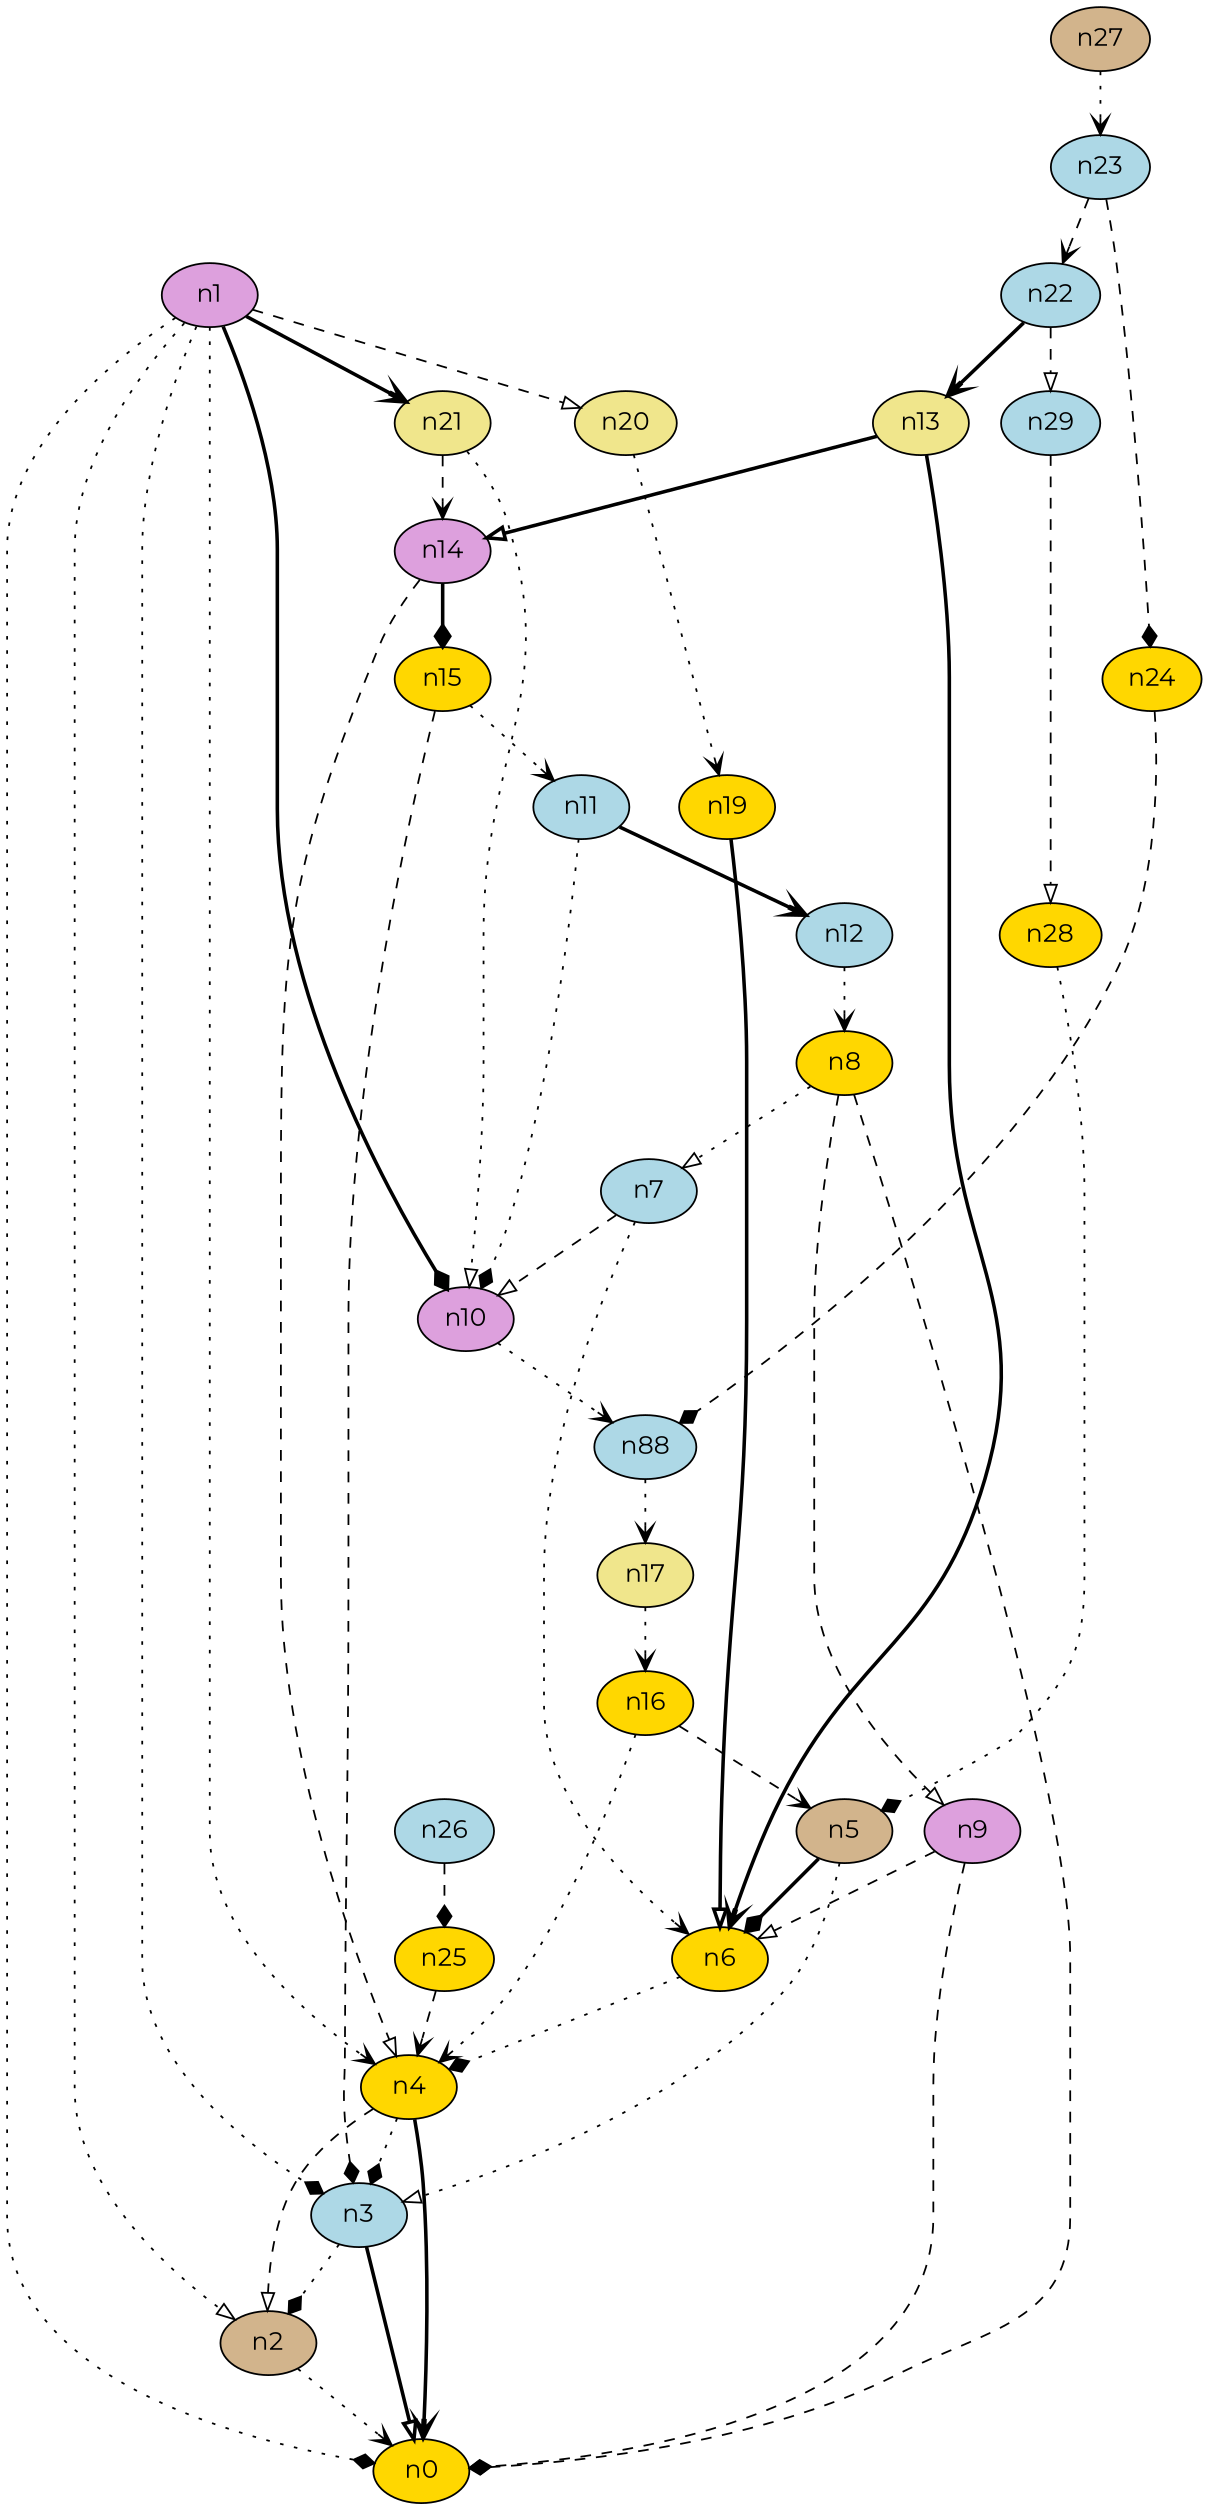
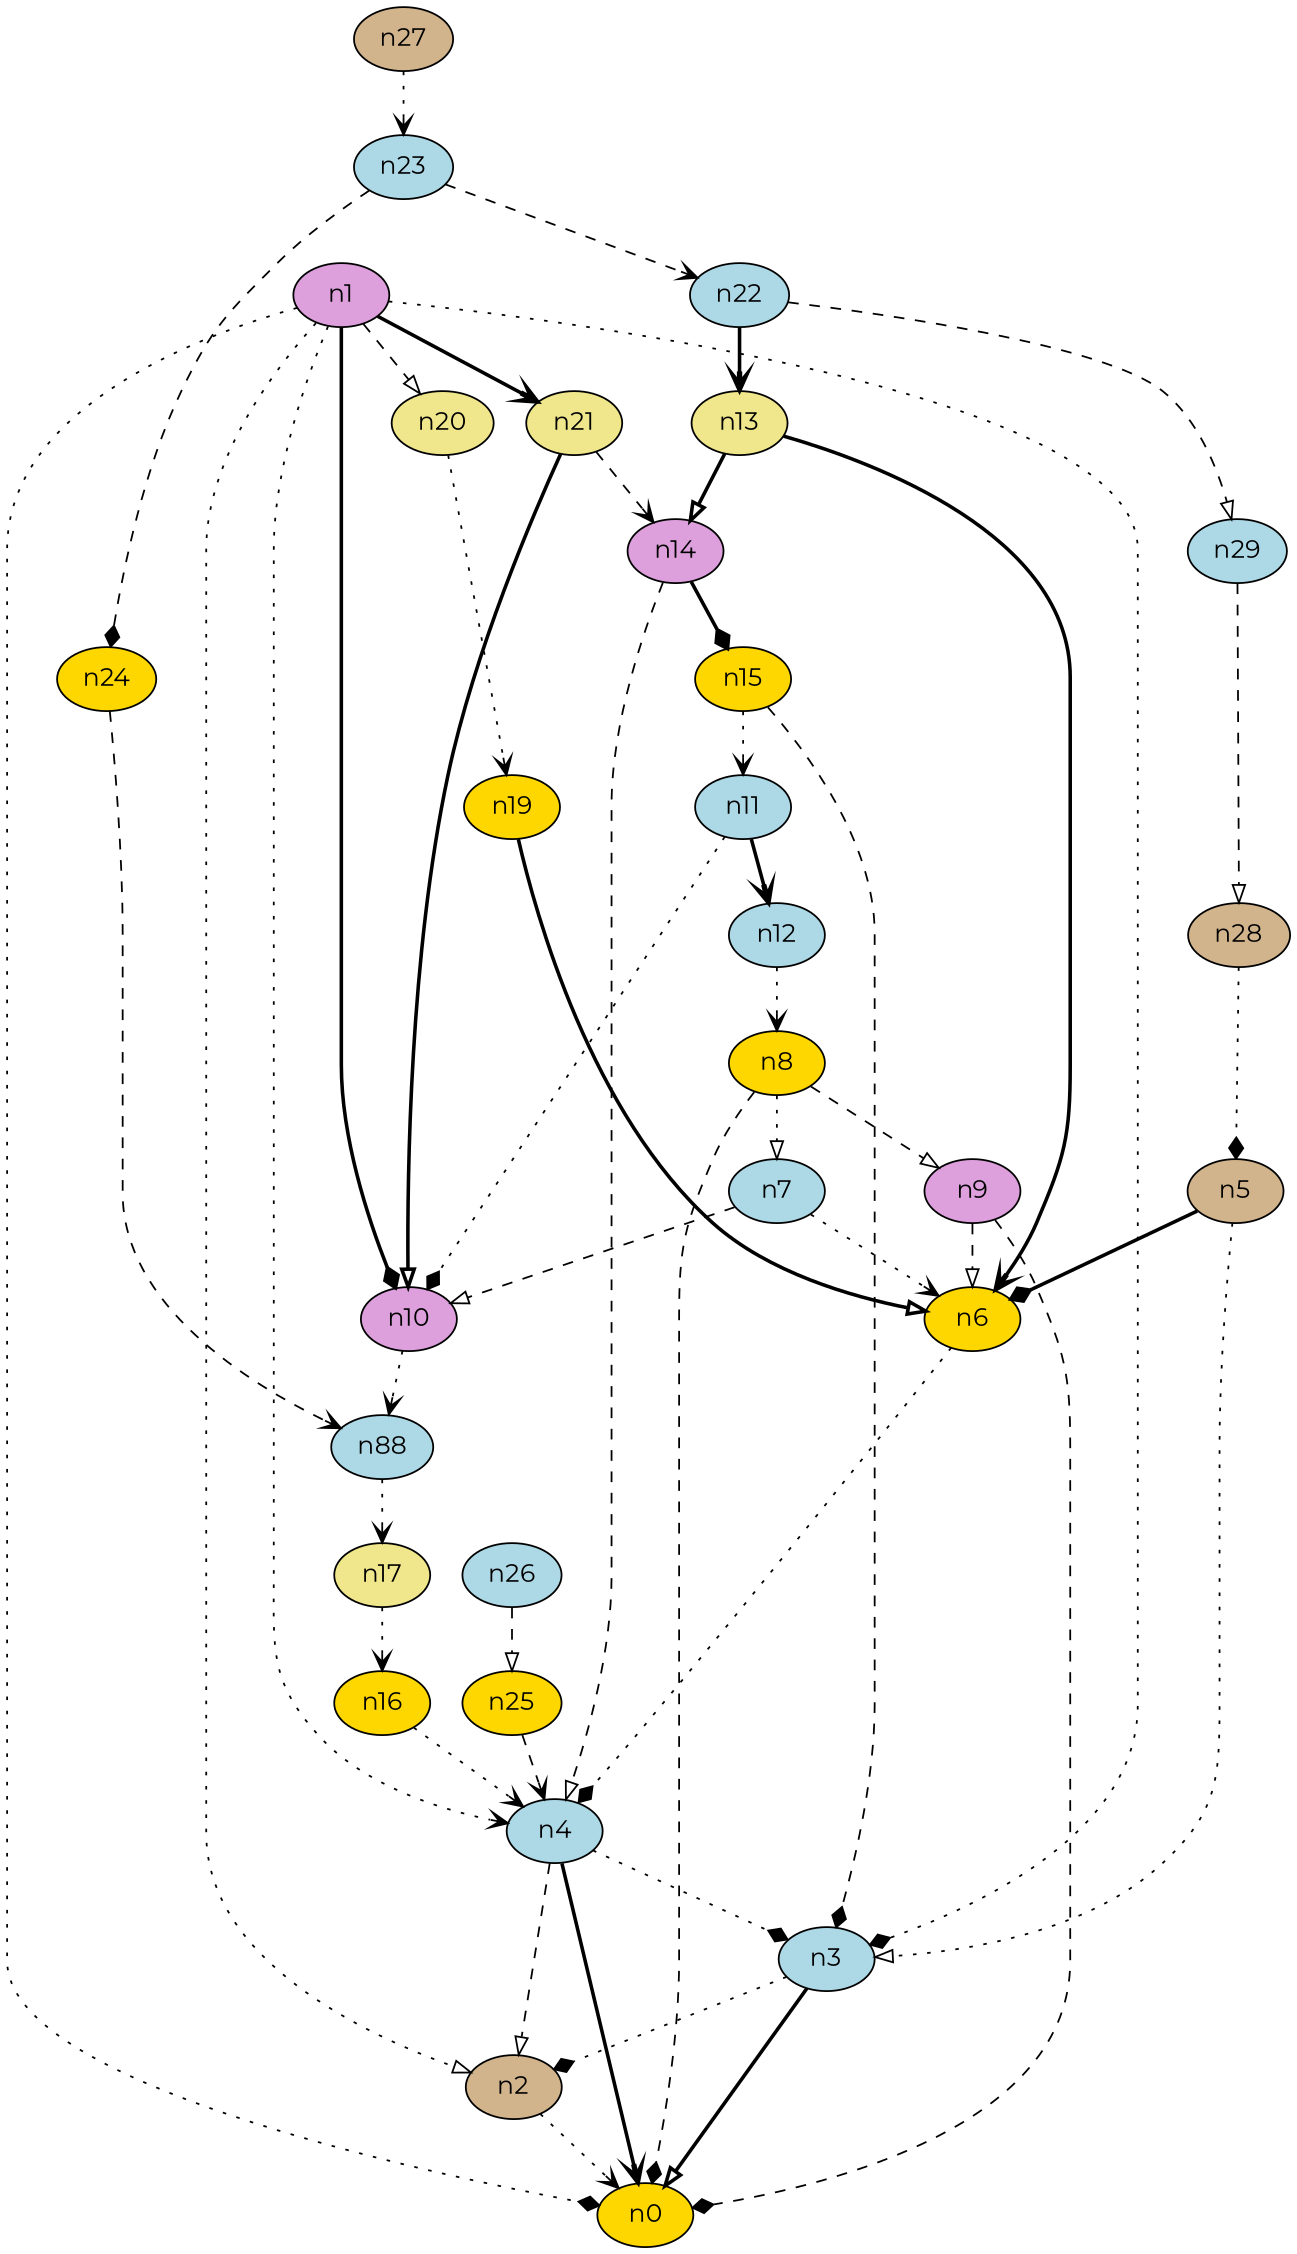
edge "n21" -> "n10": style dotted -> bold
node "n28": fillcolor gold -> tan
edge "n24" -> "n88": arrowhead diamond -> vee
edge "n16" -> "n5": removed
edge "n26" -> "n25": arrowhead diamond -> onormal
node "n4": fillcolor gold -> lightblue
